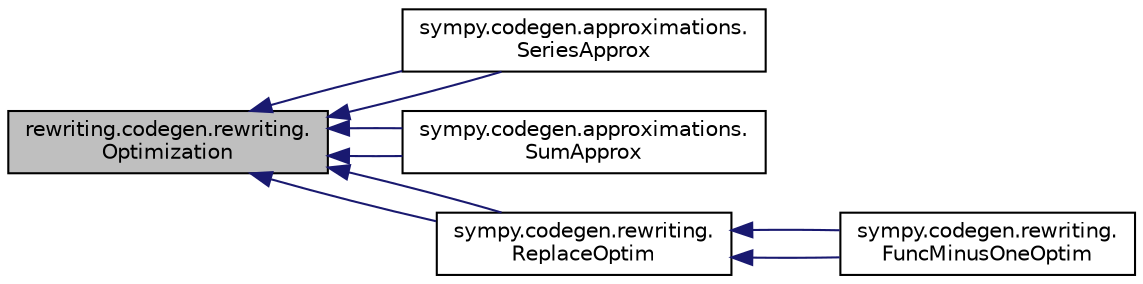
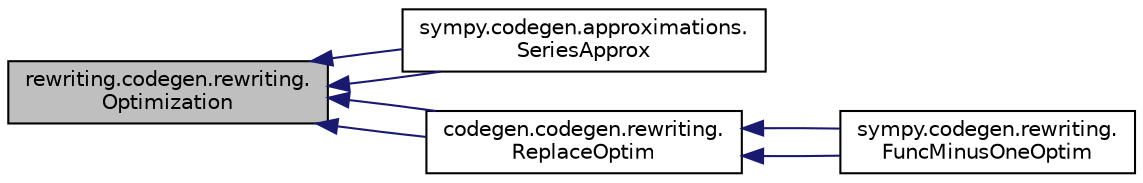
node "sympy.codegen.approximations. SumApprox": removed
node "sympy.codegen.rewriting. ReplaceOptim": label "sympy.codegen.rewriting. ReplaceOptim" -> "codegen.codegen.rewriting. ReplaceOptim"
